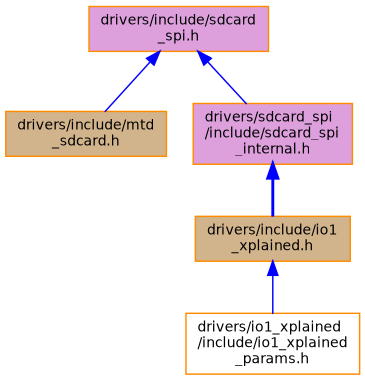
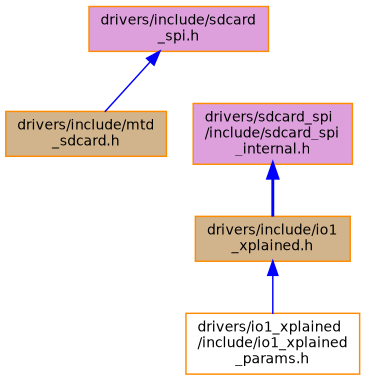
edge "drivers/sdcard_spi /include/sdcard_spi _internal.h" -> "drivers/include/sdcard _spi.h": removed
